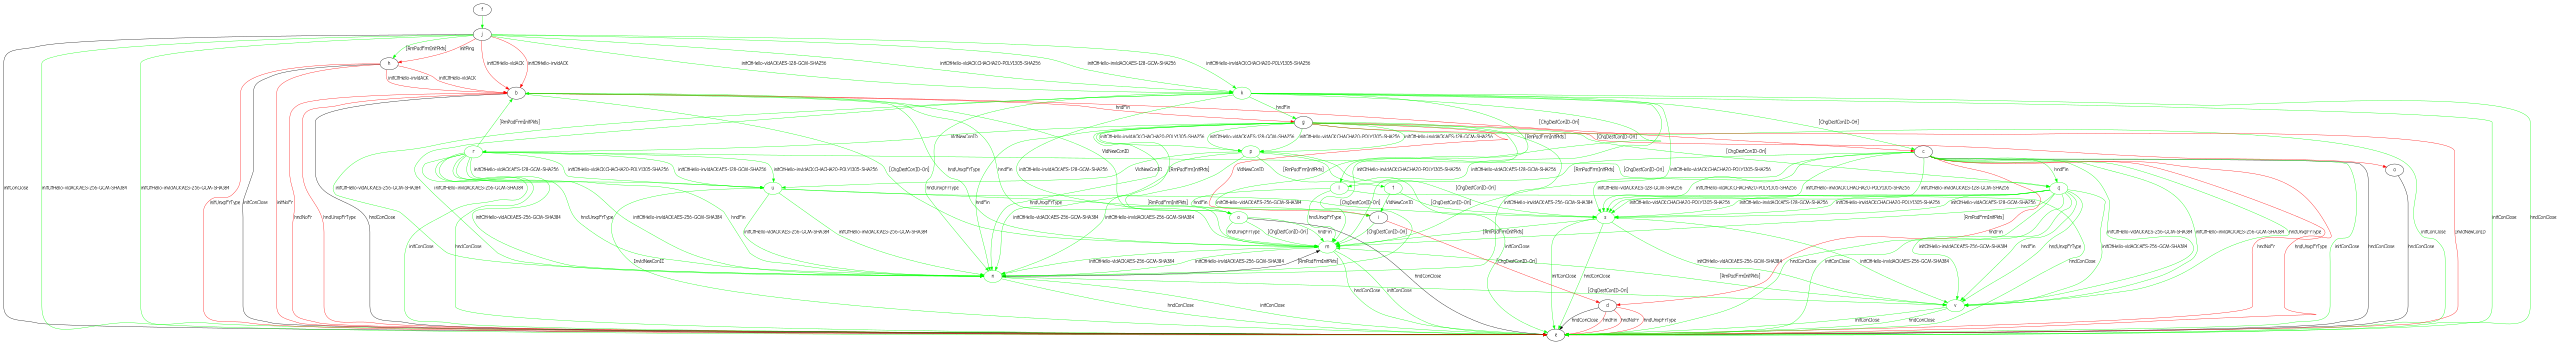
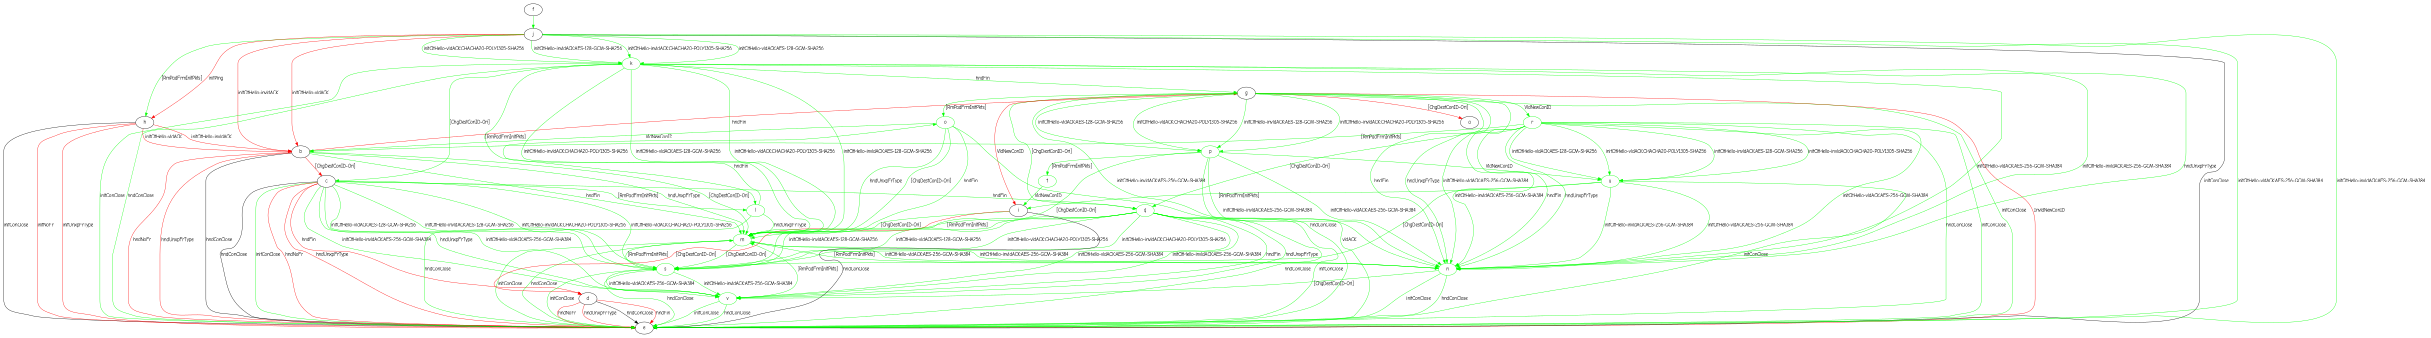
edge "t" -> "s": now "m" -> "s"
edge "p" -> "e": label "initConClose " -> "vldACK "
edge "u" -> "e": label "InvldNewConID " -> "initConClose "
edge "o" -> "e": color black -> green
edge "n" -> "m": color black -> green
edge "a" -> "e": now "i" -> "e"
